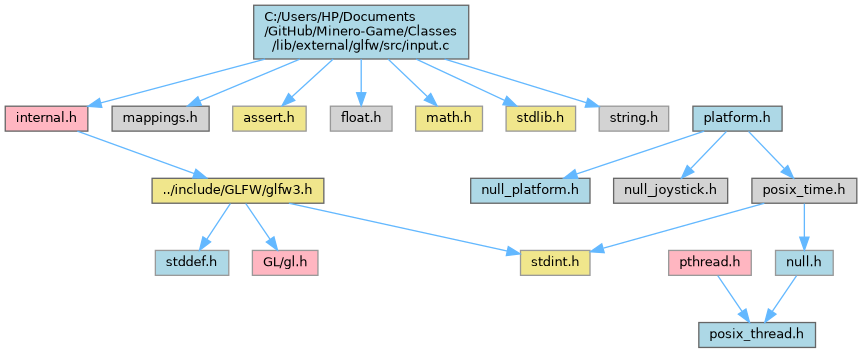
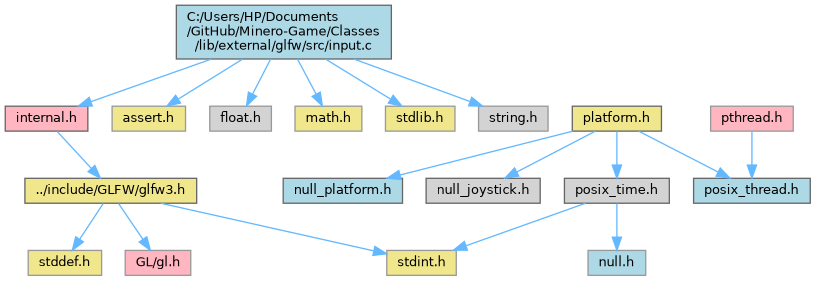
node "mappings.h": removed
node "platform.h": fillcolor lightblue -> khaki
node "stddef.h": fillcolor lightblue -> khaki
edge "null.h" -> "posix_thread.h": now "platform.h" -> "posix_thread.h"
